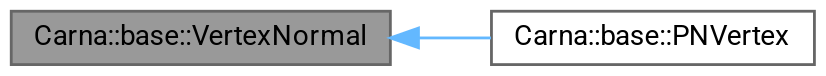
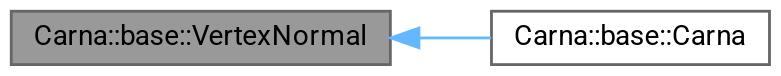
node "Carna::base::PNVertex": label "Carna::base::PNVertex" -> "Carna::base::Carna"
